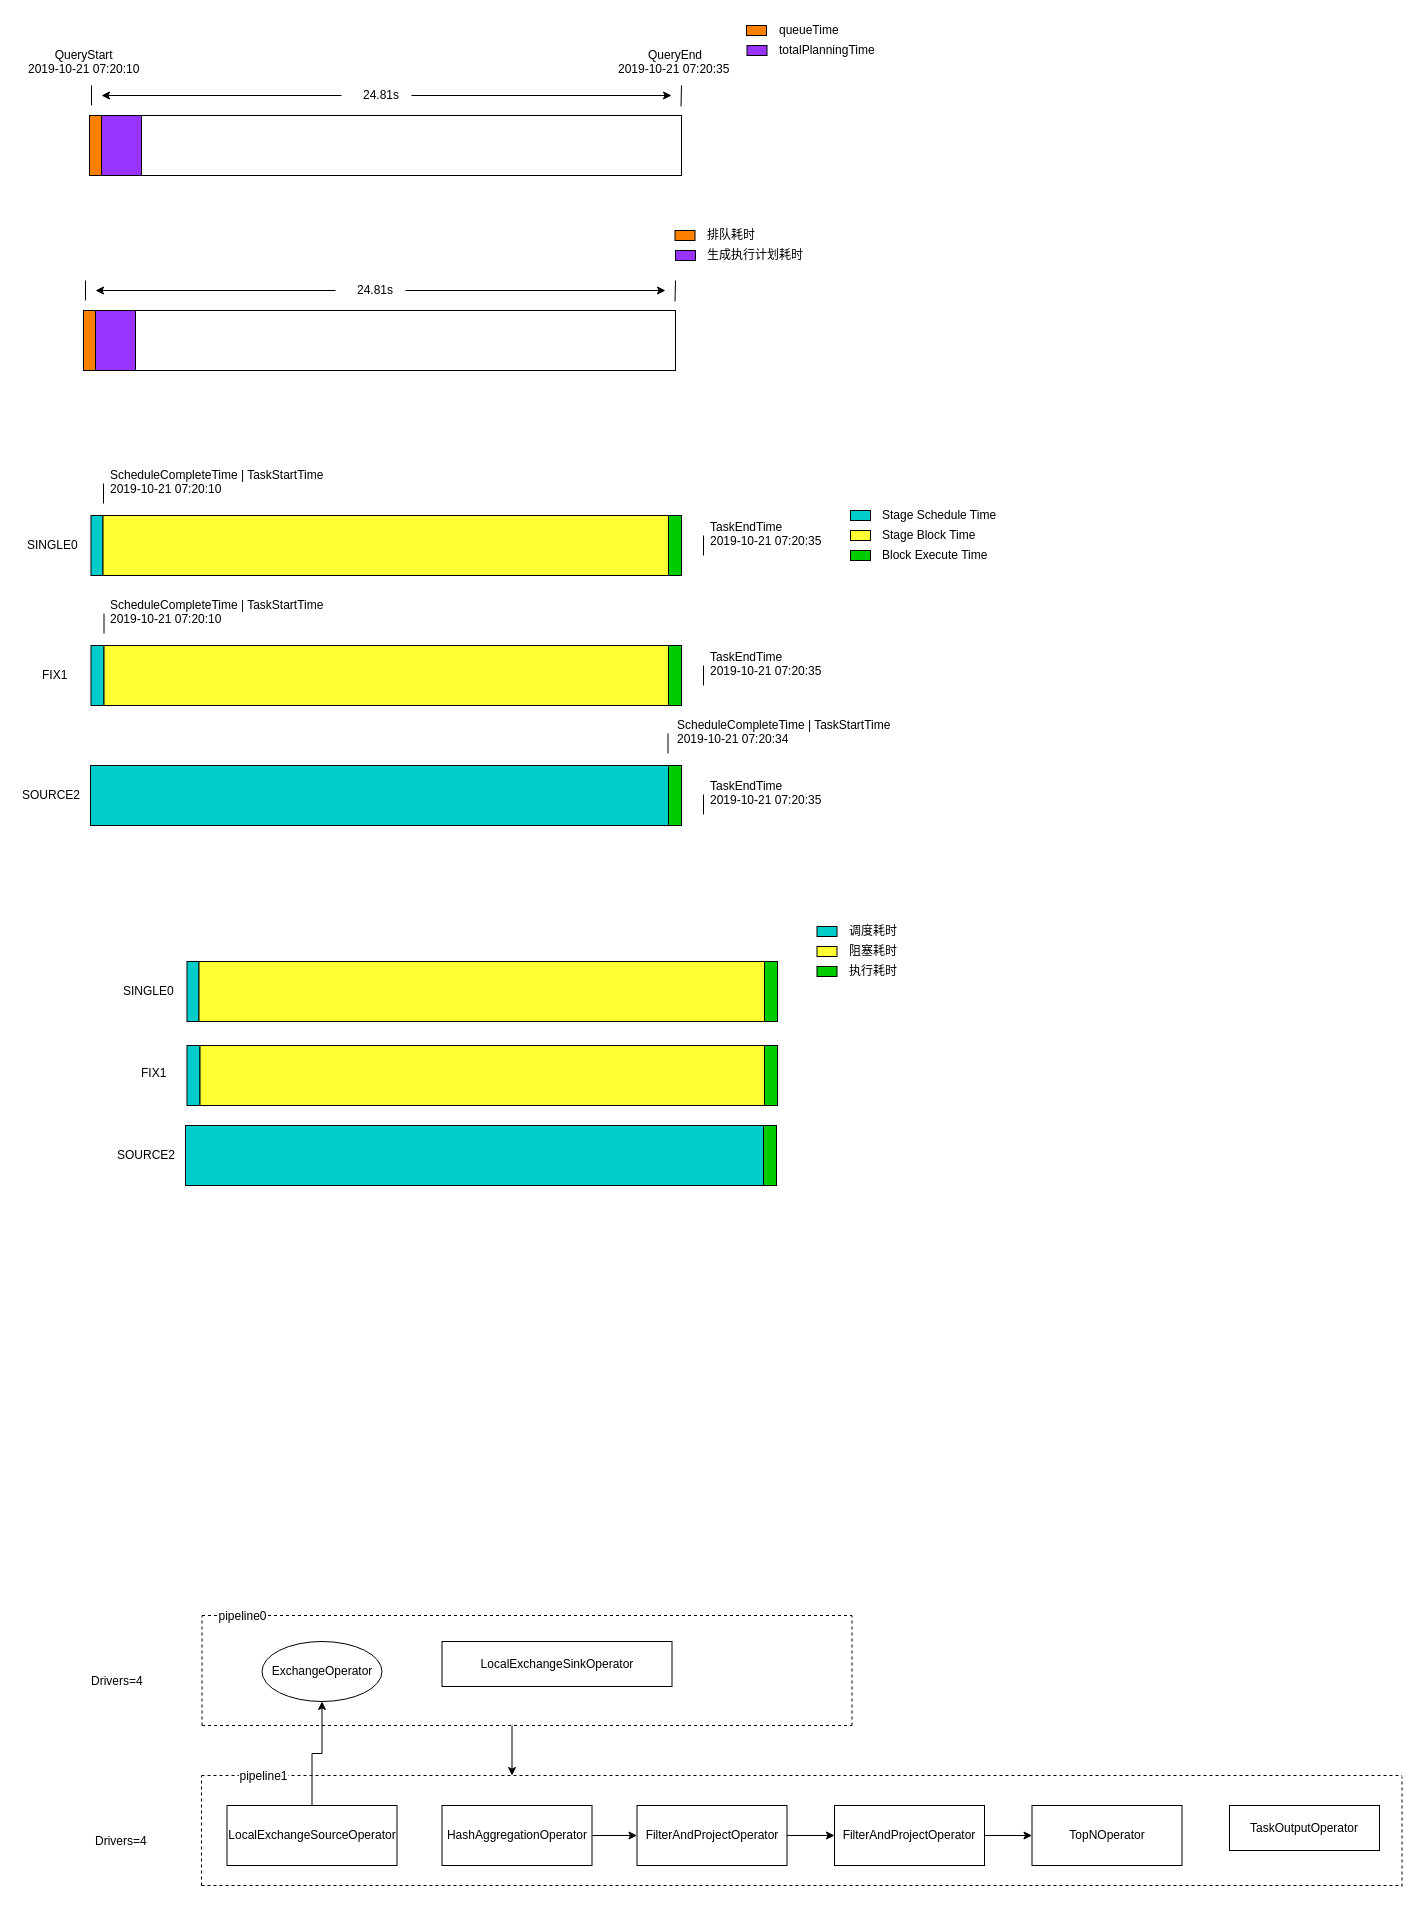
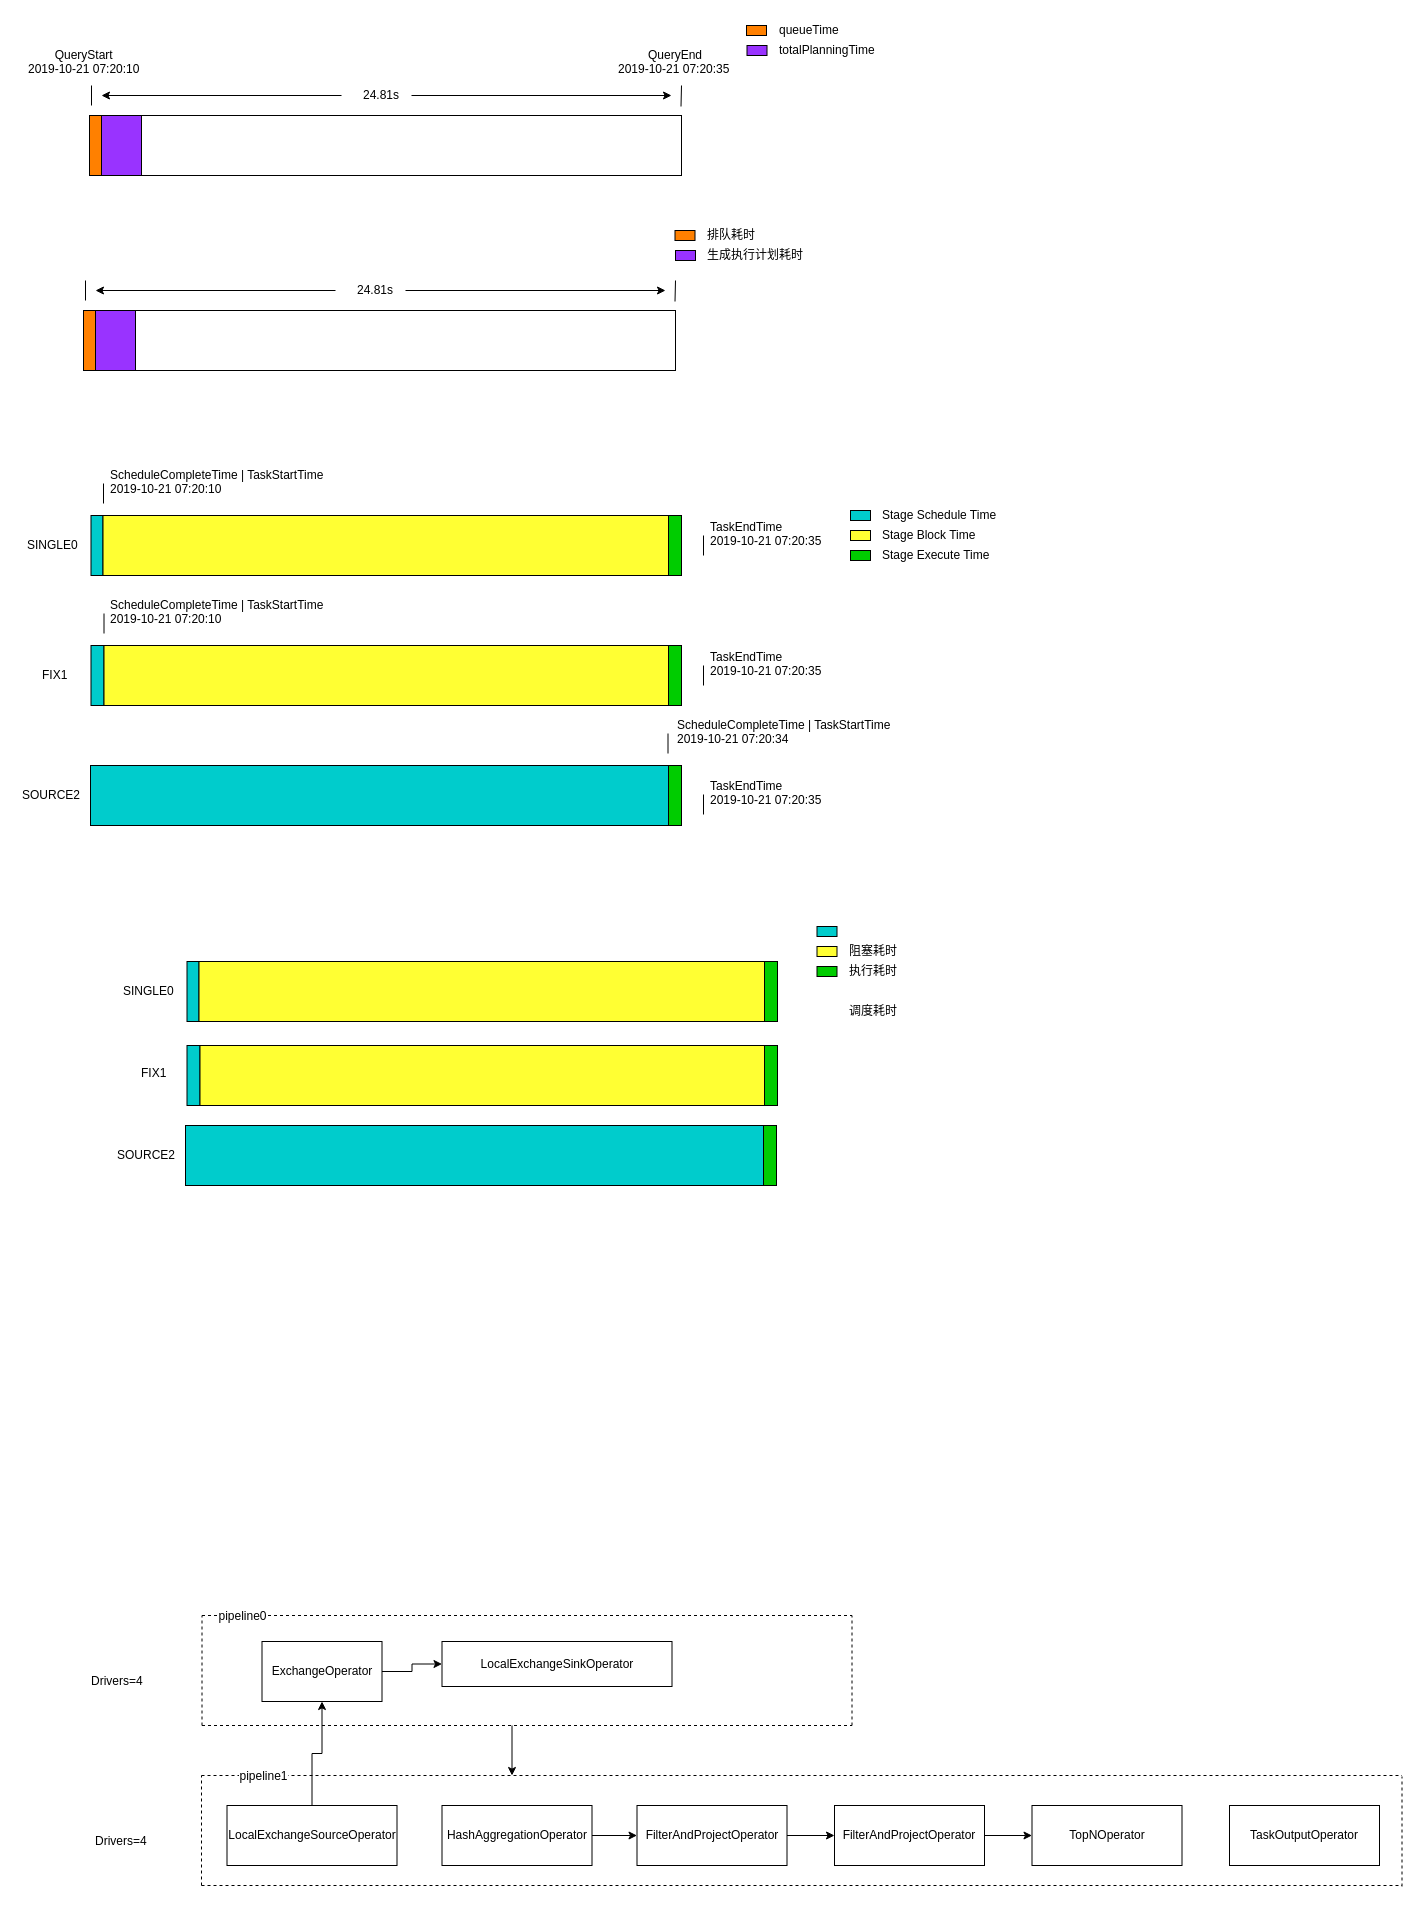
node "Block Execute Time": label "Block Execute Time" -> "Stage Execute Time"
node "调度耗时": moved (877, 932) -> (877, 1012)
node "ExchangeOperator": shape ellipse -> rectangle
edge "ExchangeOperator" -> "LocalExchangeSinkOperator": added
node "TaskOutputOperator": size 150x45 -> 150x60
